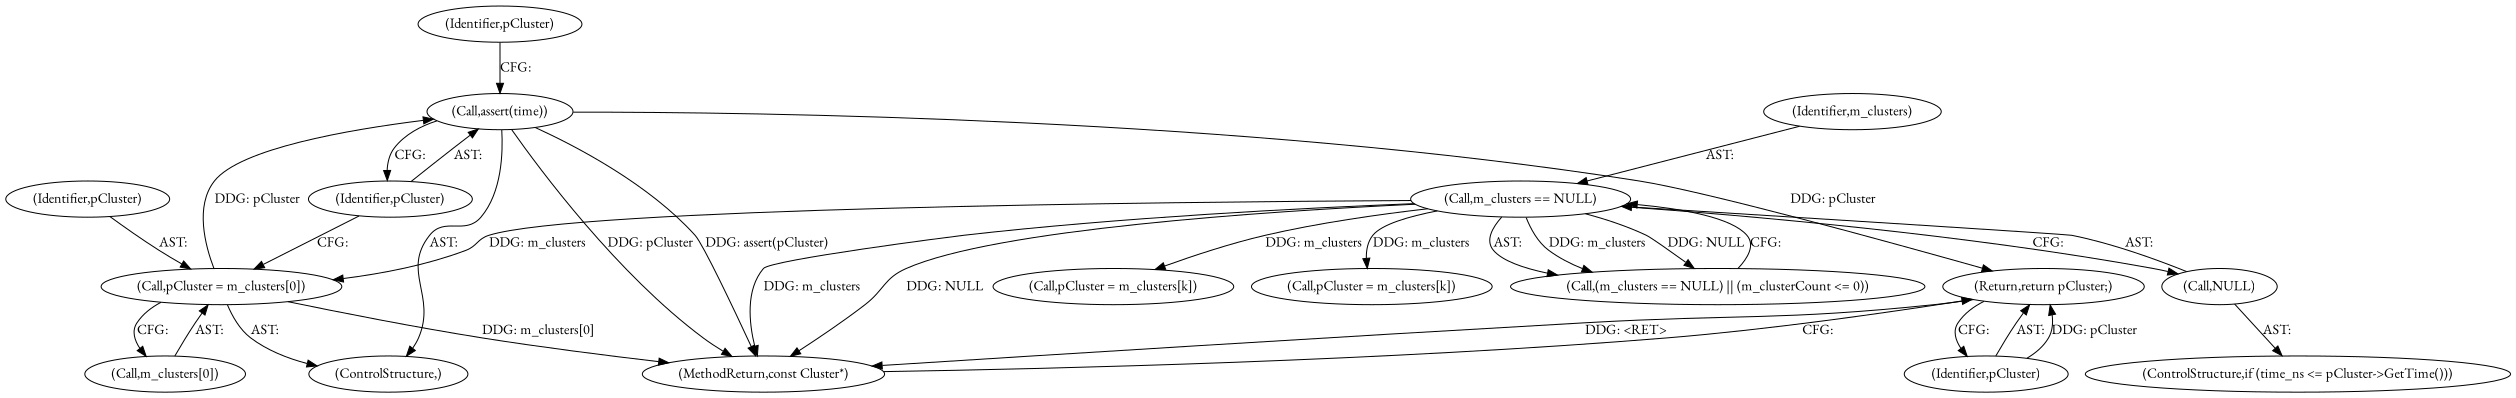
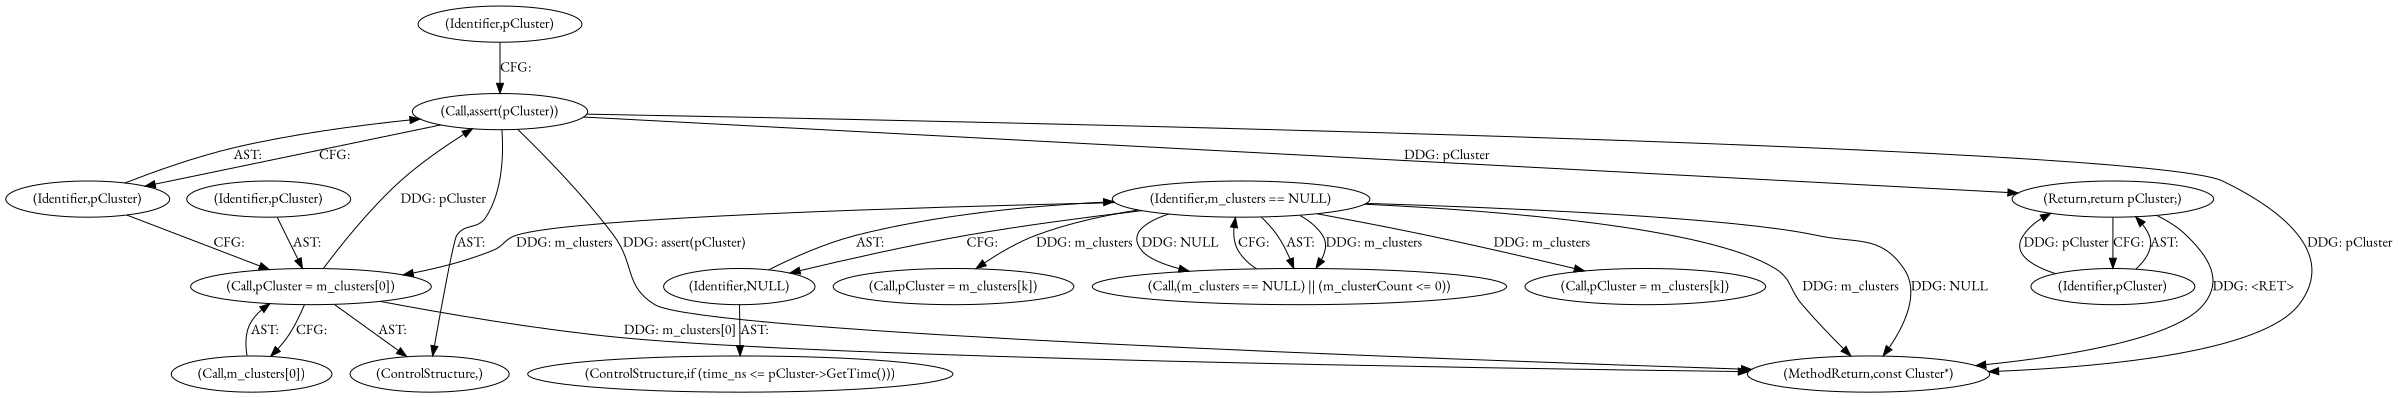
node "(Call,assert(time))": label "(Call,assert(time))" -> "(Call,assert(pCluster))"
node "(Identifier,m_clusters)": removed
node "(Call,m_clusters == NULL)": label "(Call,m_clusters == NULL)" -> "(Identifier,m_clusters == NULL)"
node "(Call,NULL)": label "(Call,NULL)" -> "(Identifier,NULL)"
edge "(MethodReturn,const Cluster*)" -> "(Return,return pCluster;)": removed, label "CFG:"
